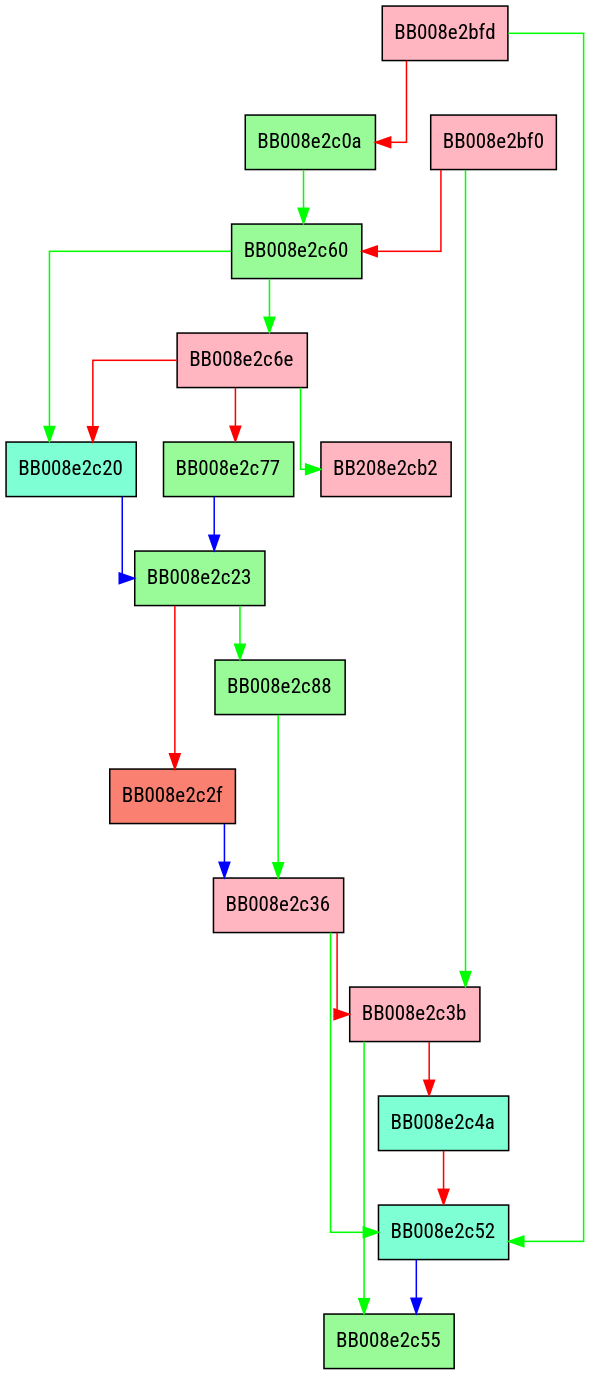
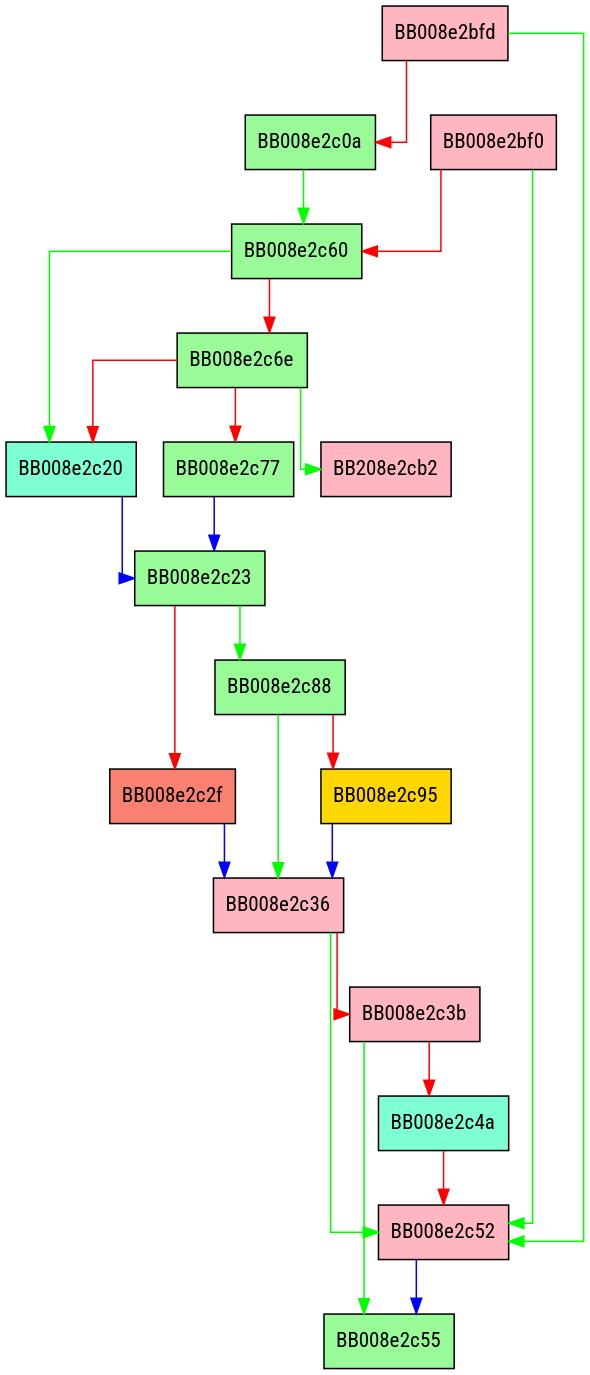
edge "BB008e2c60" -> "BB008e2c6e": color green -> red
node "BB008e2c6e": fillcolor lightpink -> palegreen
edge "BB008e2bf0" -> "BB008e2c3b": now "BB008e2bf0" -> "BB008e2c52"
node "BB008e2c95": added
node "BB008e2c52": fillcolor aquamarine -> lightpink
